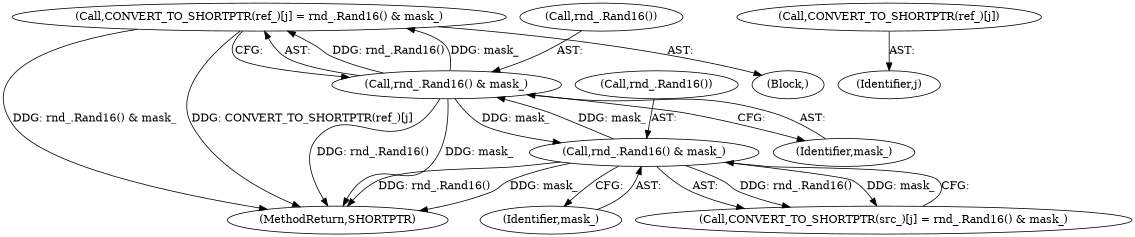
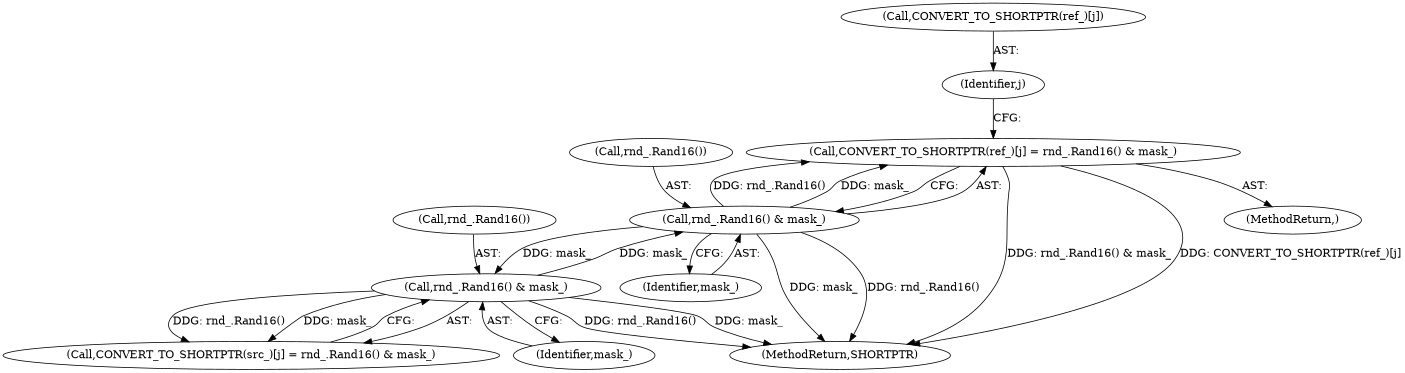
node "(Block,)": label "(Block,)" -> "(MethodReturn,)"
edge "(Identifier,j)" -> "(Call,CONVERT_TO_SHORTPTR(ref_)[j] = rnd_.Rand16() & mask_)": added, label "CFG:"
